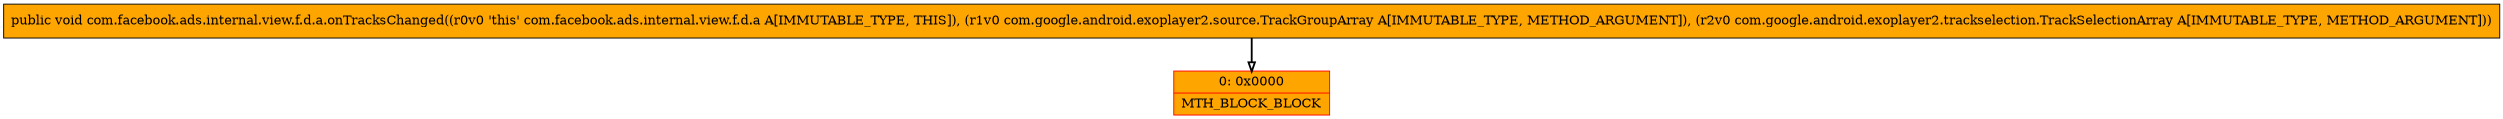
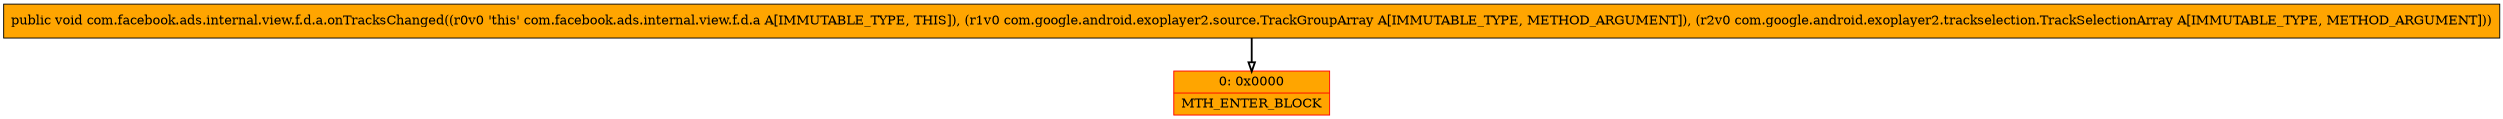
node "0: 0x0000": text "MTH_BLOCK_BLOCK" -> "MTH_ENTER_BLOCK"
